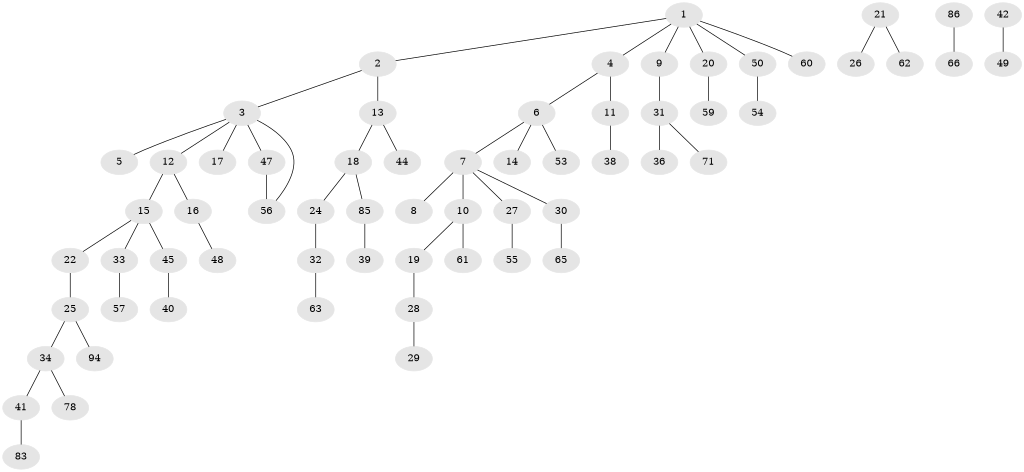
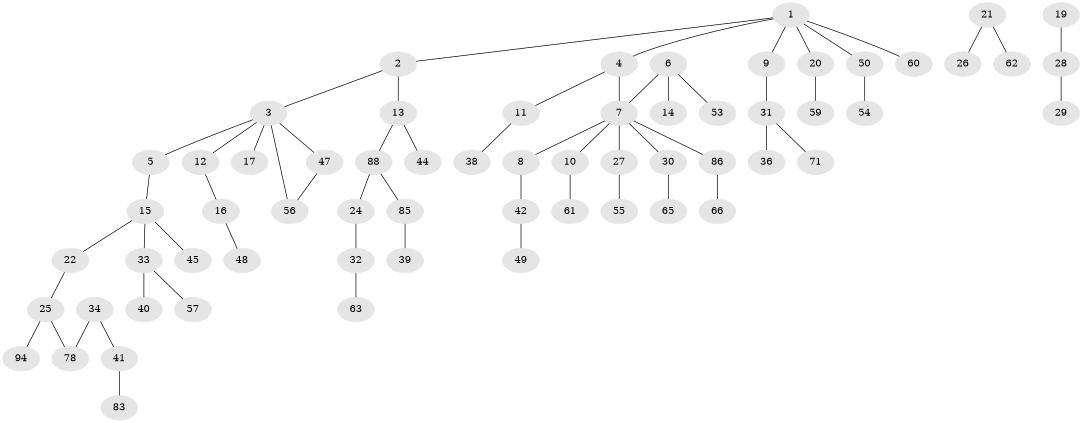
edge "4" -- "6": now "4" -- "7"
edge "7" -- "86": added
node "18": label "18" -> "88"
edge "12" -- "15": now "5" -- "15"
edge "8" -- "42": added
edge "10" -- "19": removed
edge "45" -- "40": now "33" -- "40"
edge "25" -- "34": now "25" -- "78"
